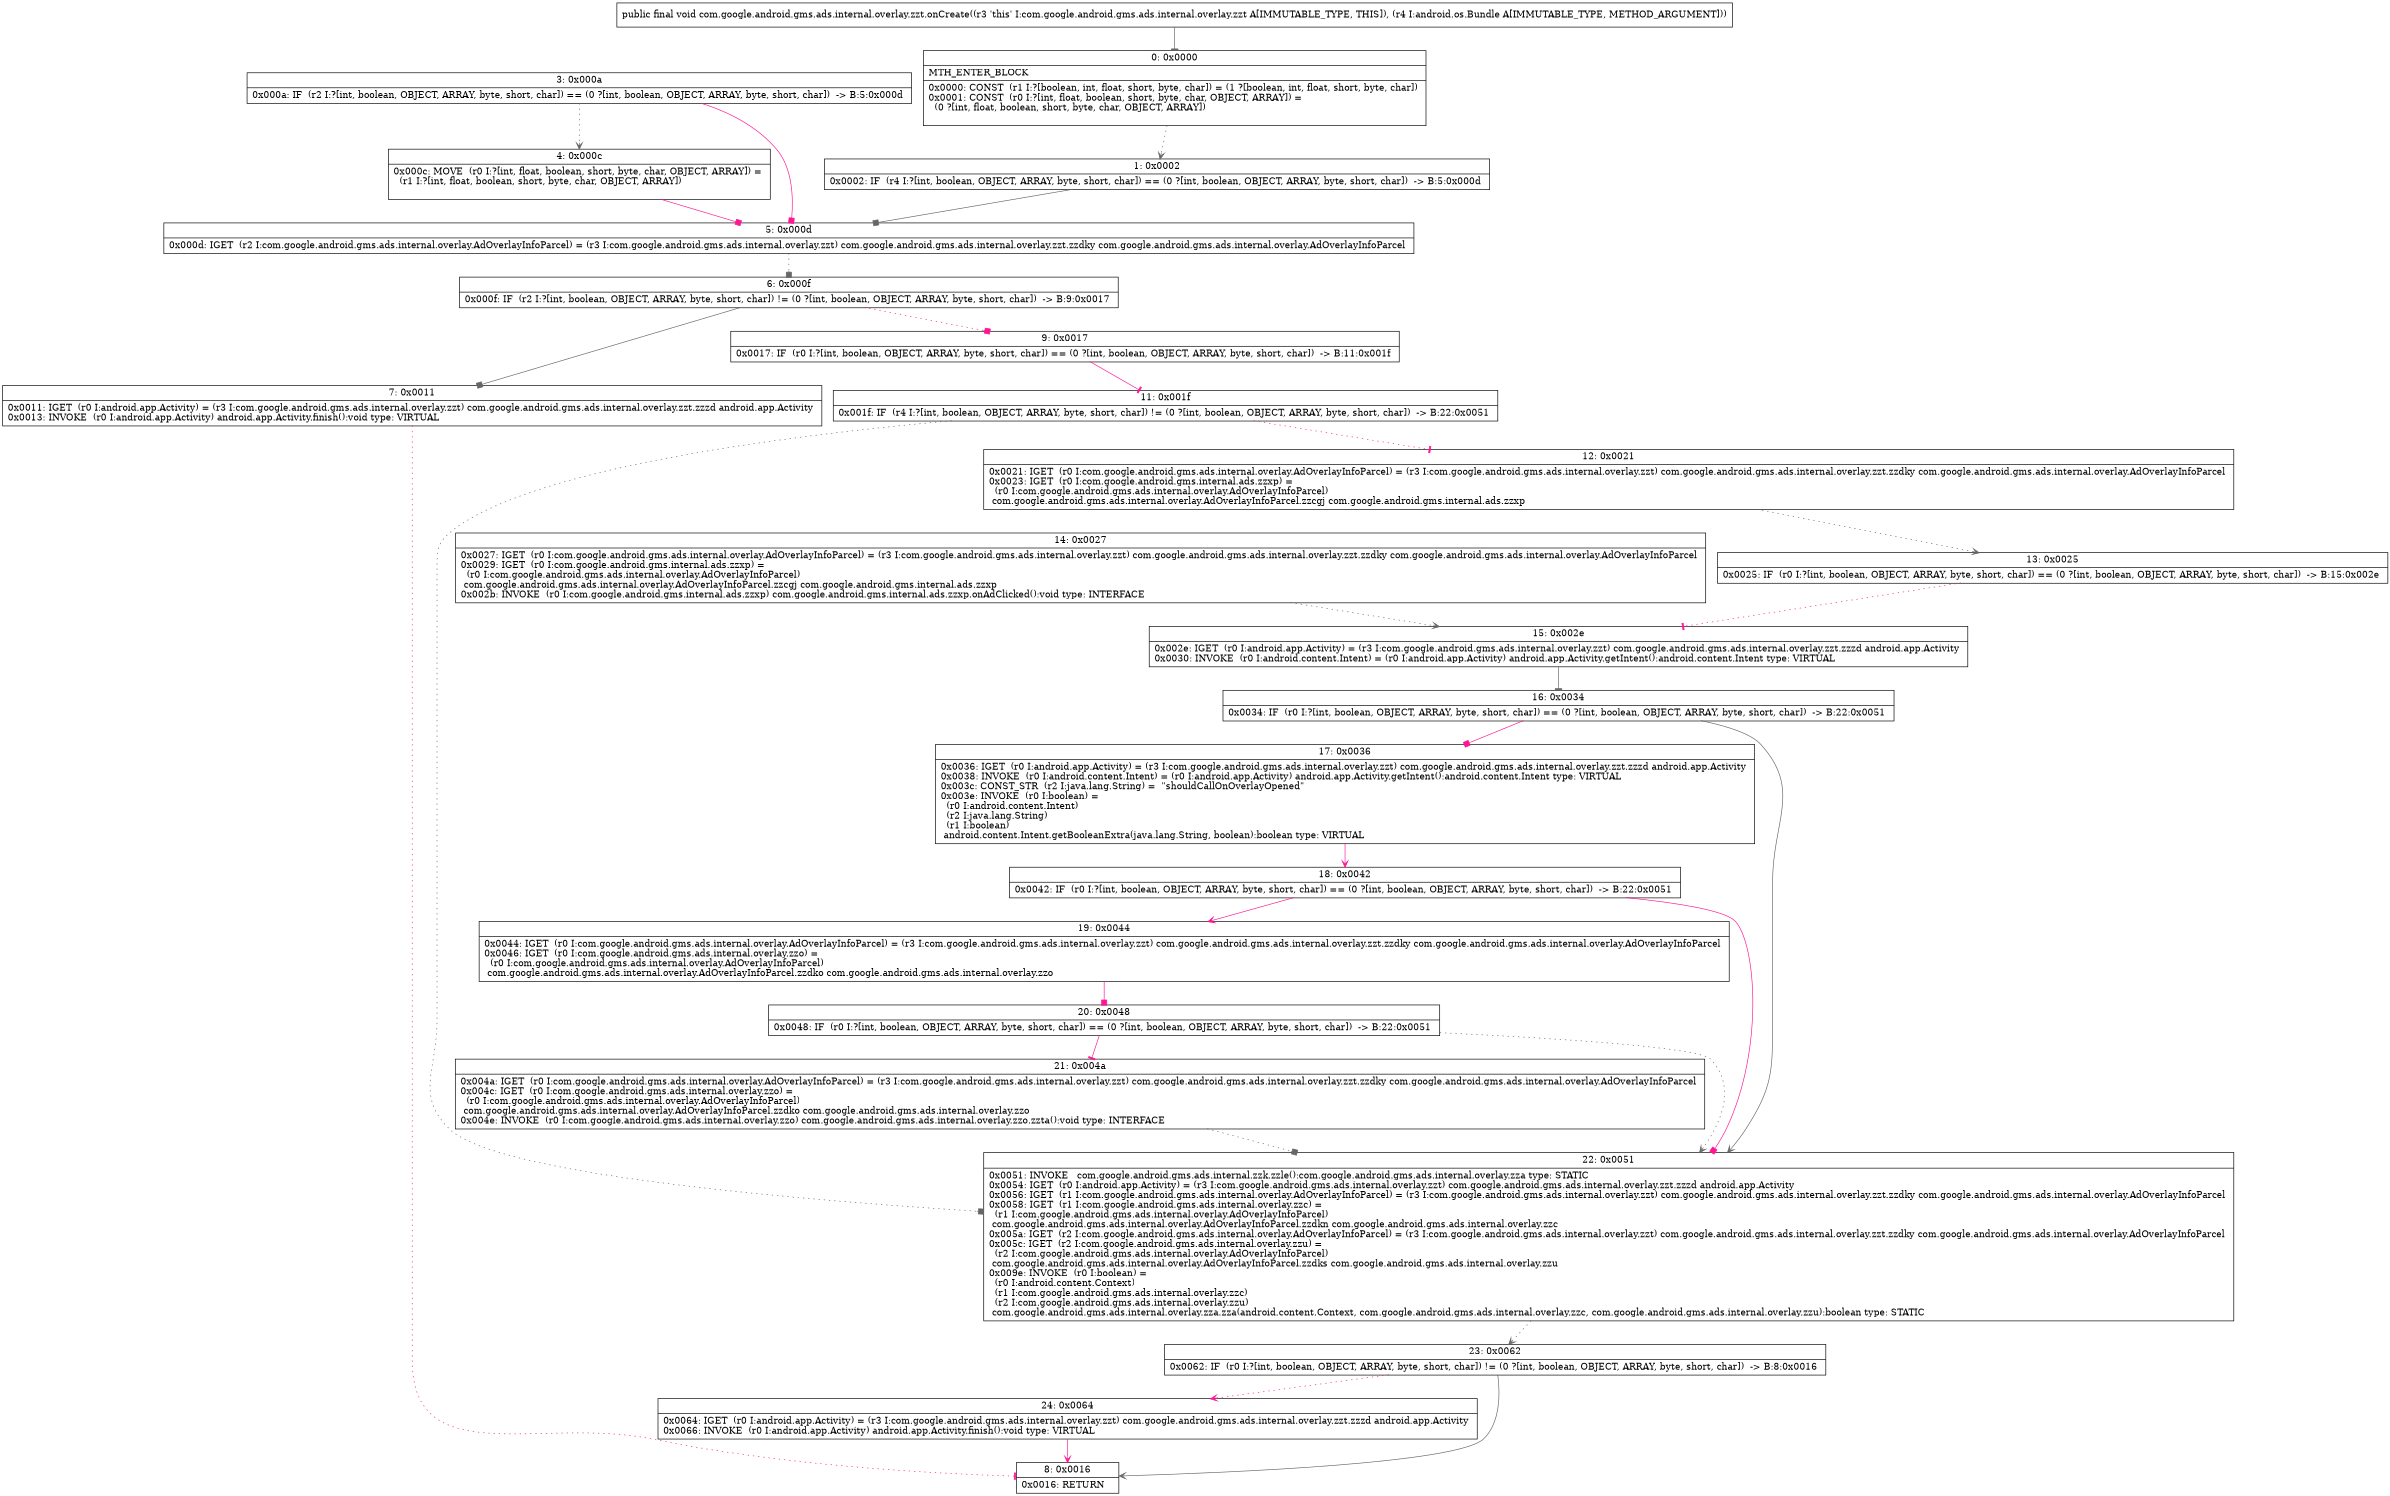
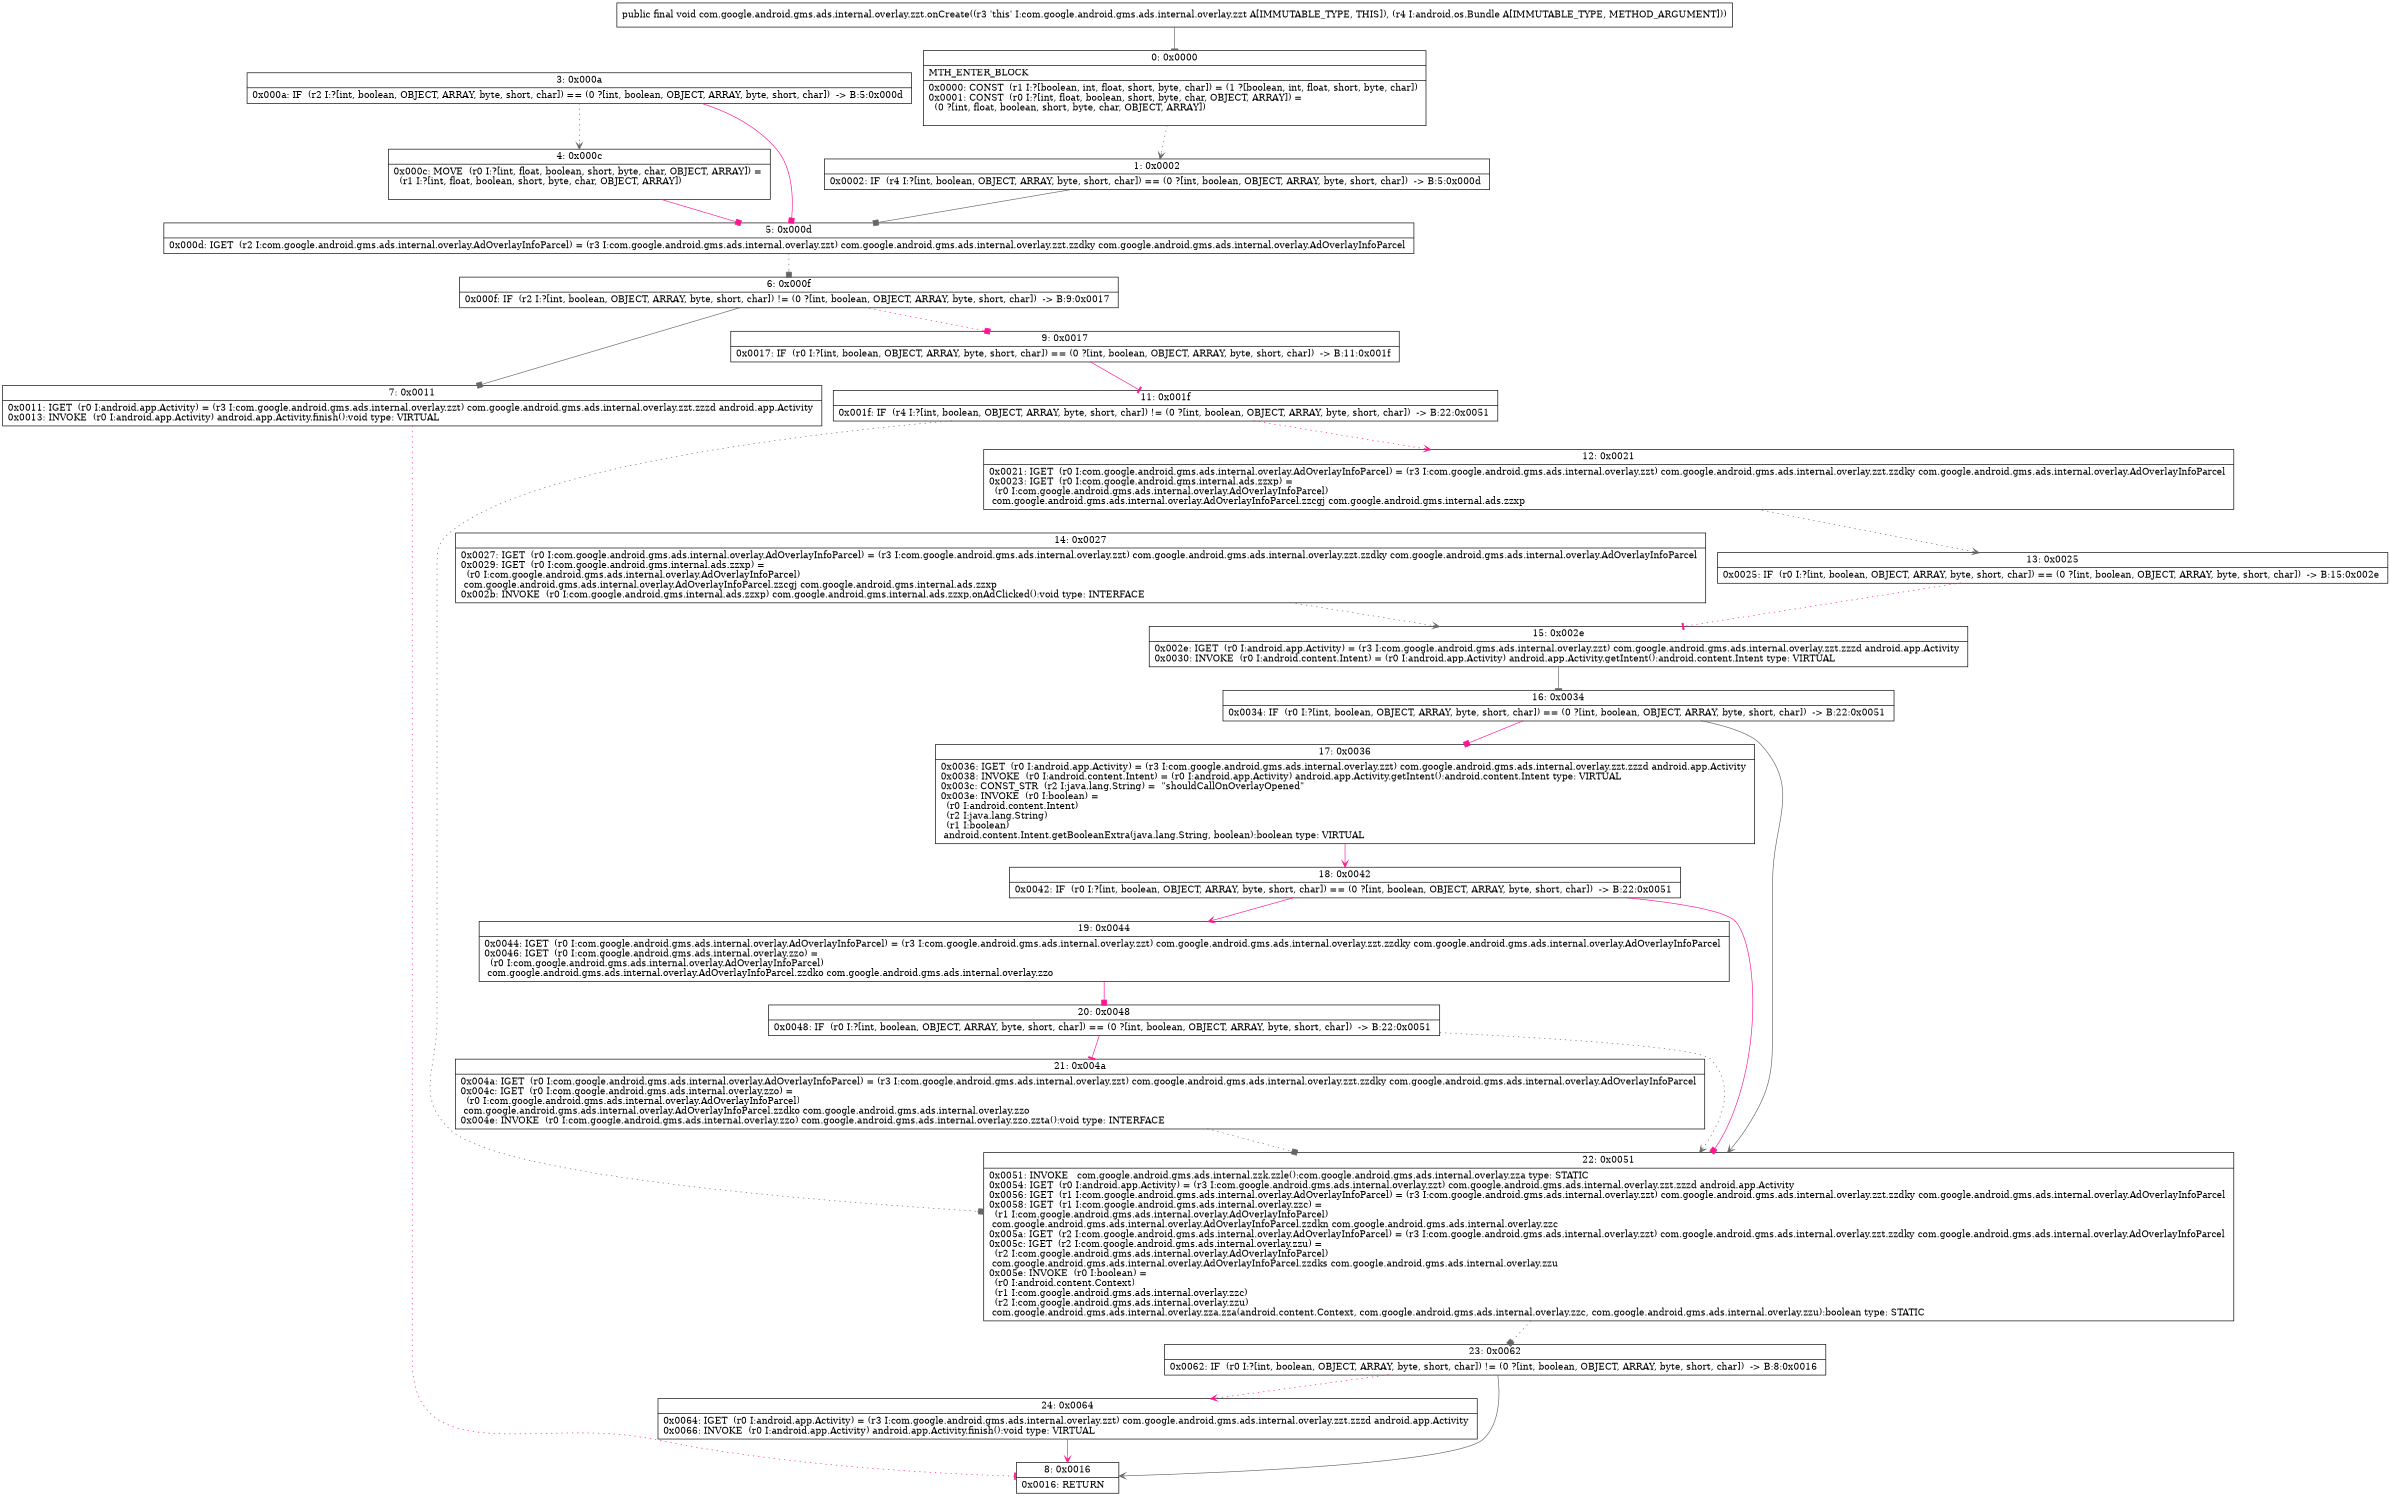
edge "11: 0x001f" -> "12: 0x0021": arrowhead tee -> vee
node "22: 0x0051": text "0x009e: INVOKE  (r0 I:boolean) =" -> "0x005e: INVOKE  (r0 I:boolean) ="
edge "22: 0x0051" -> "23: 0x0062": arrowhead vee -> box
